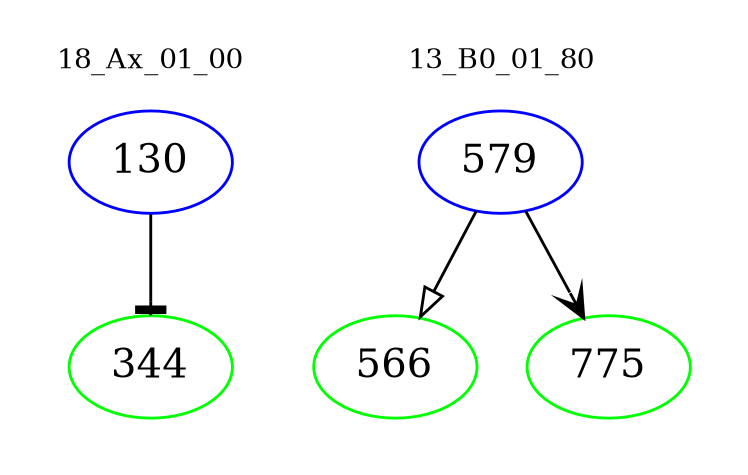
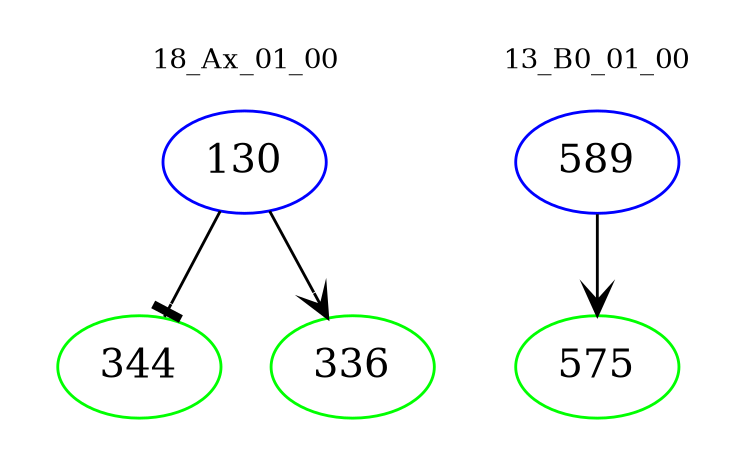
cluster "13_B0_01_80": label "13_B0_01_80" -> "13_B0_01_00"
node "579": label "579" -> "589"
node "336": added
node "566": removed
node "775": label "775" -> "575"
